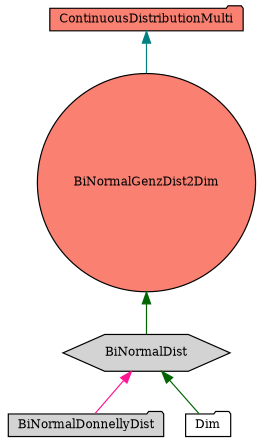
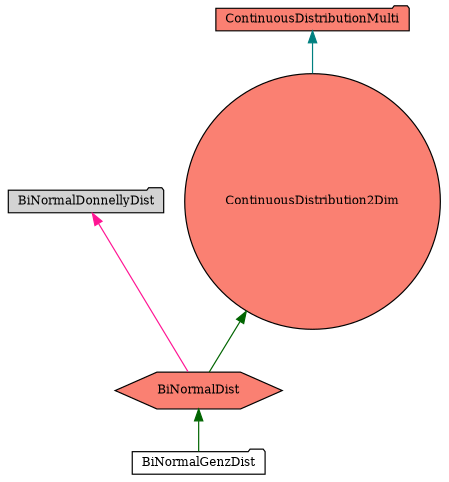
node "BiNormalGenzDist2Dim": label "BiNormalGenzDist2Dim" -> "ContinuousDistribution2Dim"
node "BiNormalDist": fillcolor lightgrey -> salmon
edge "BiNormalDonnellyDist" -> "BiNormalDist": reversed
node "Dim": label "Dim" -> "BiNormalGenzDist"
